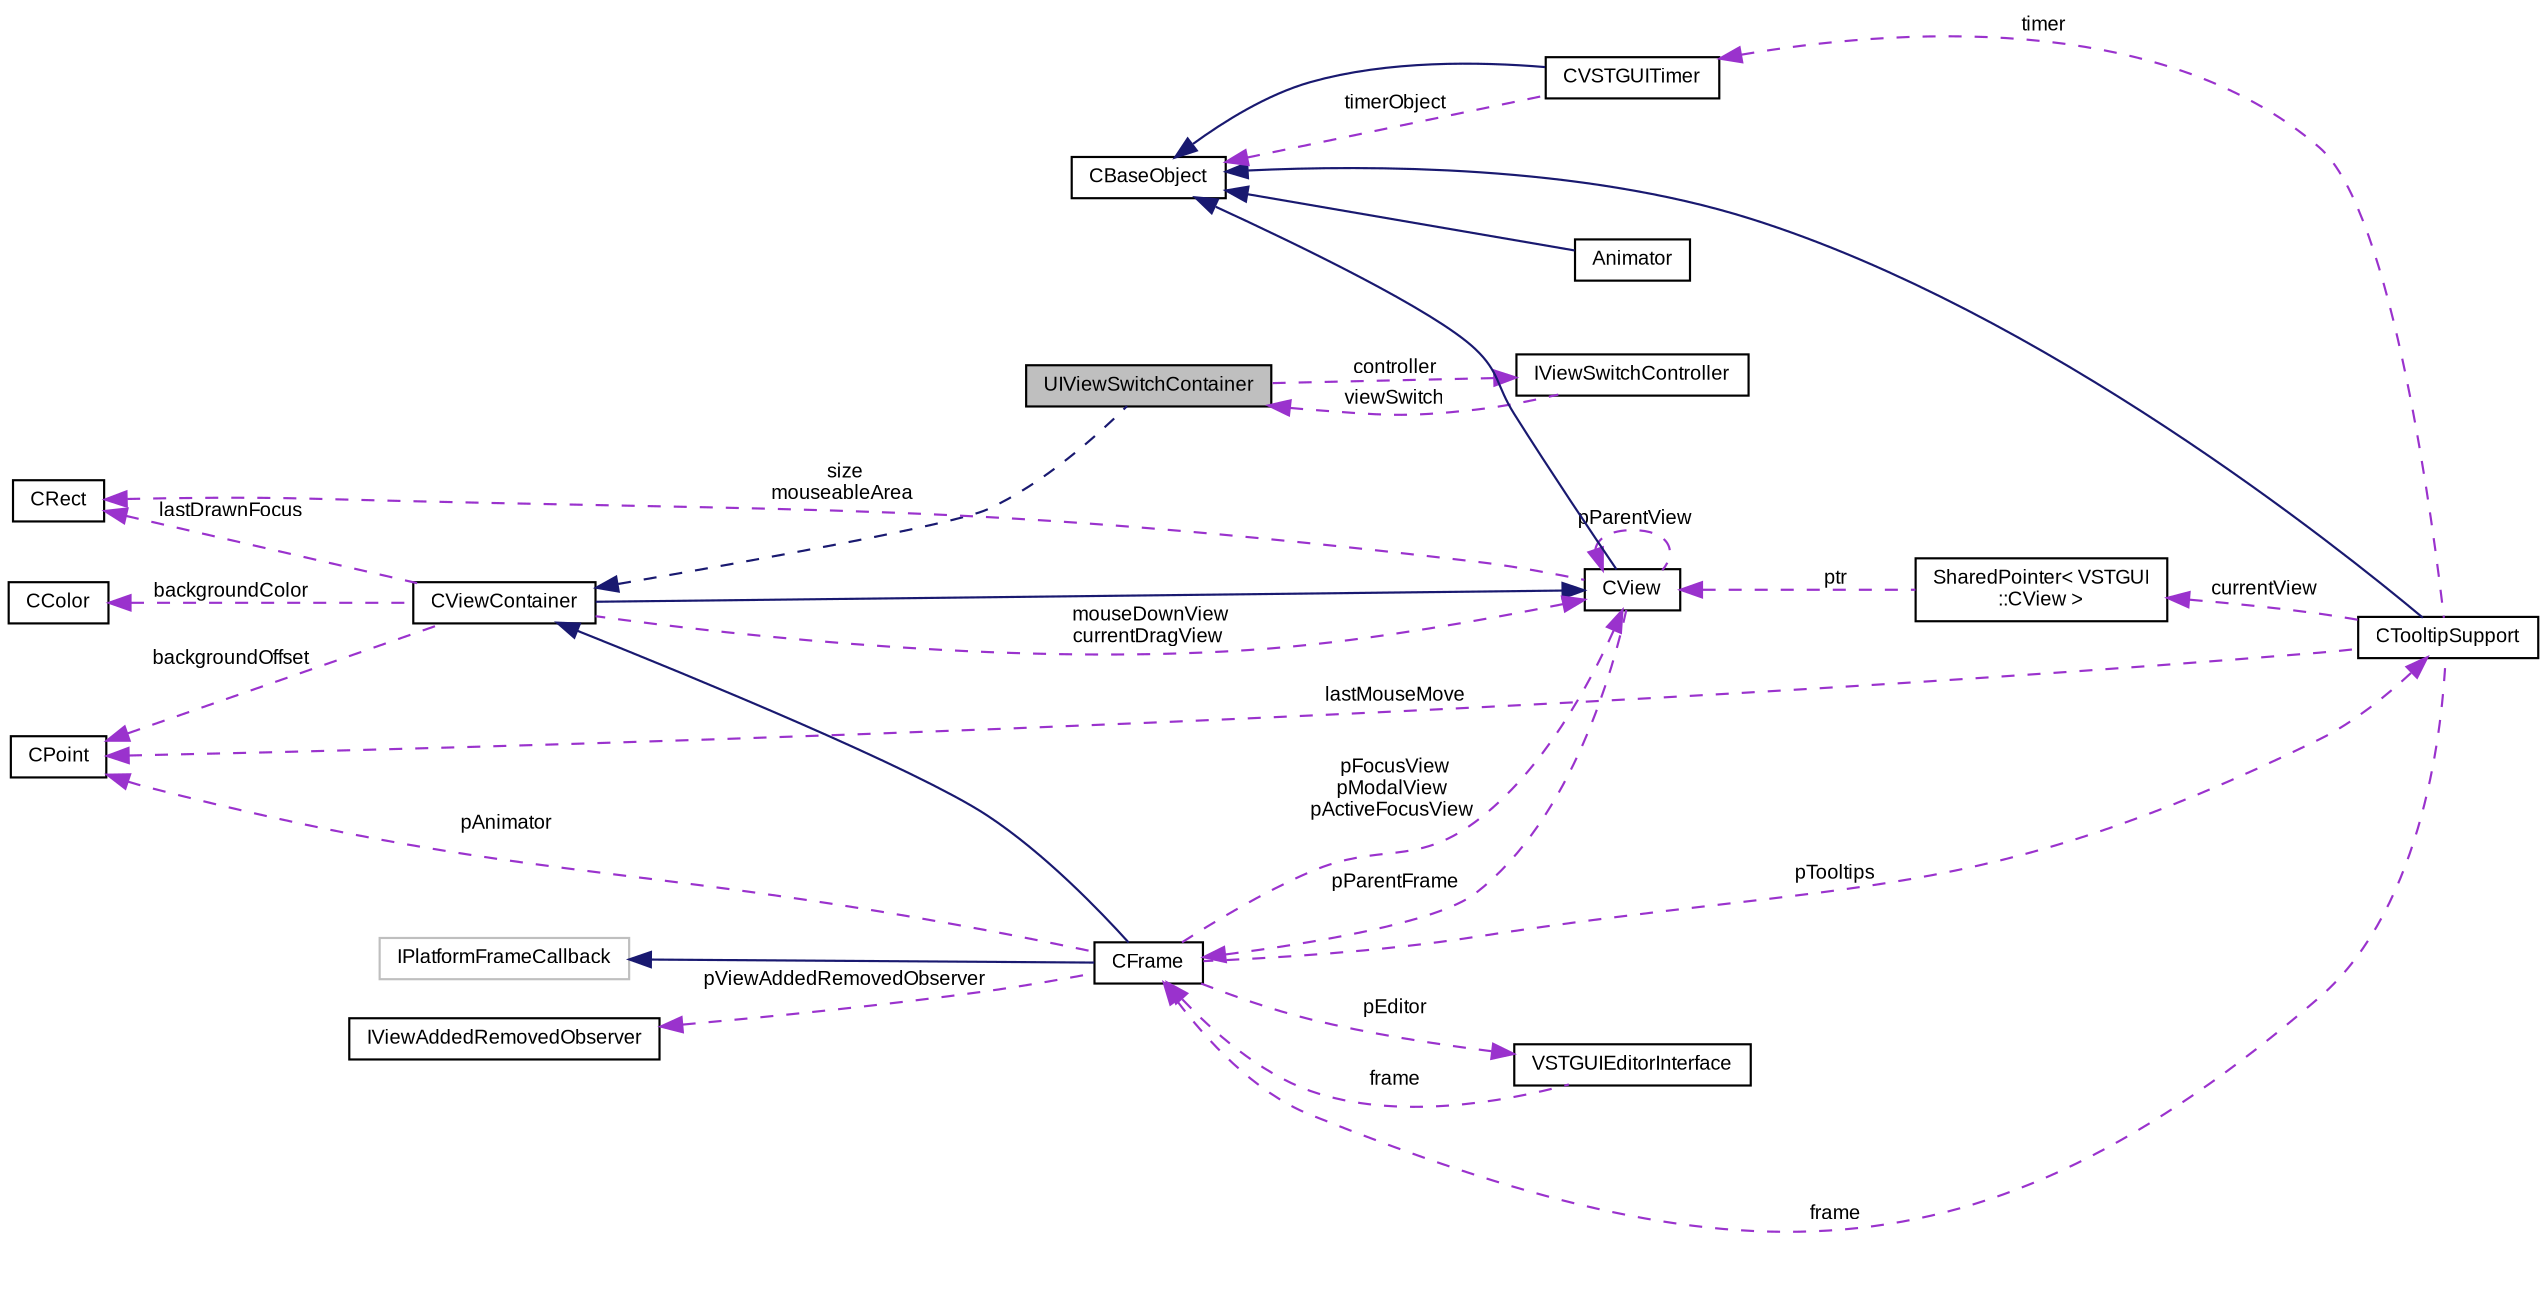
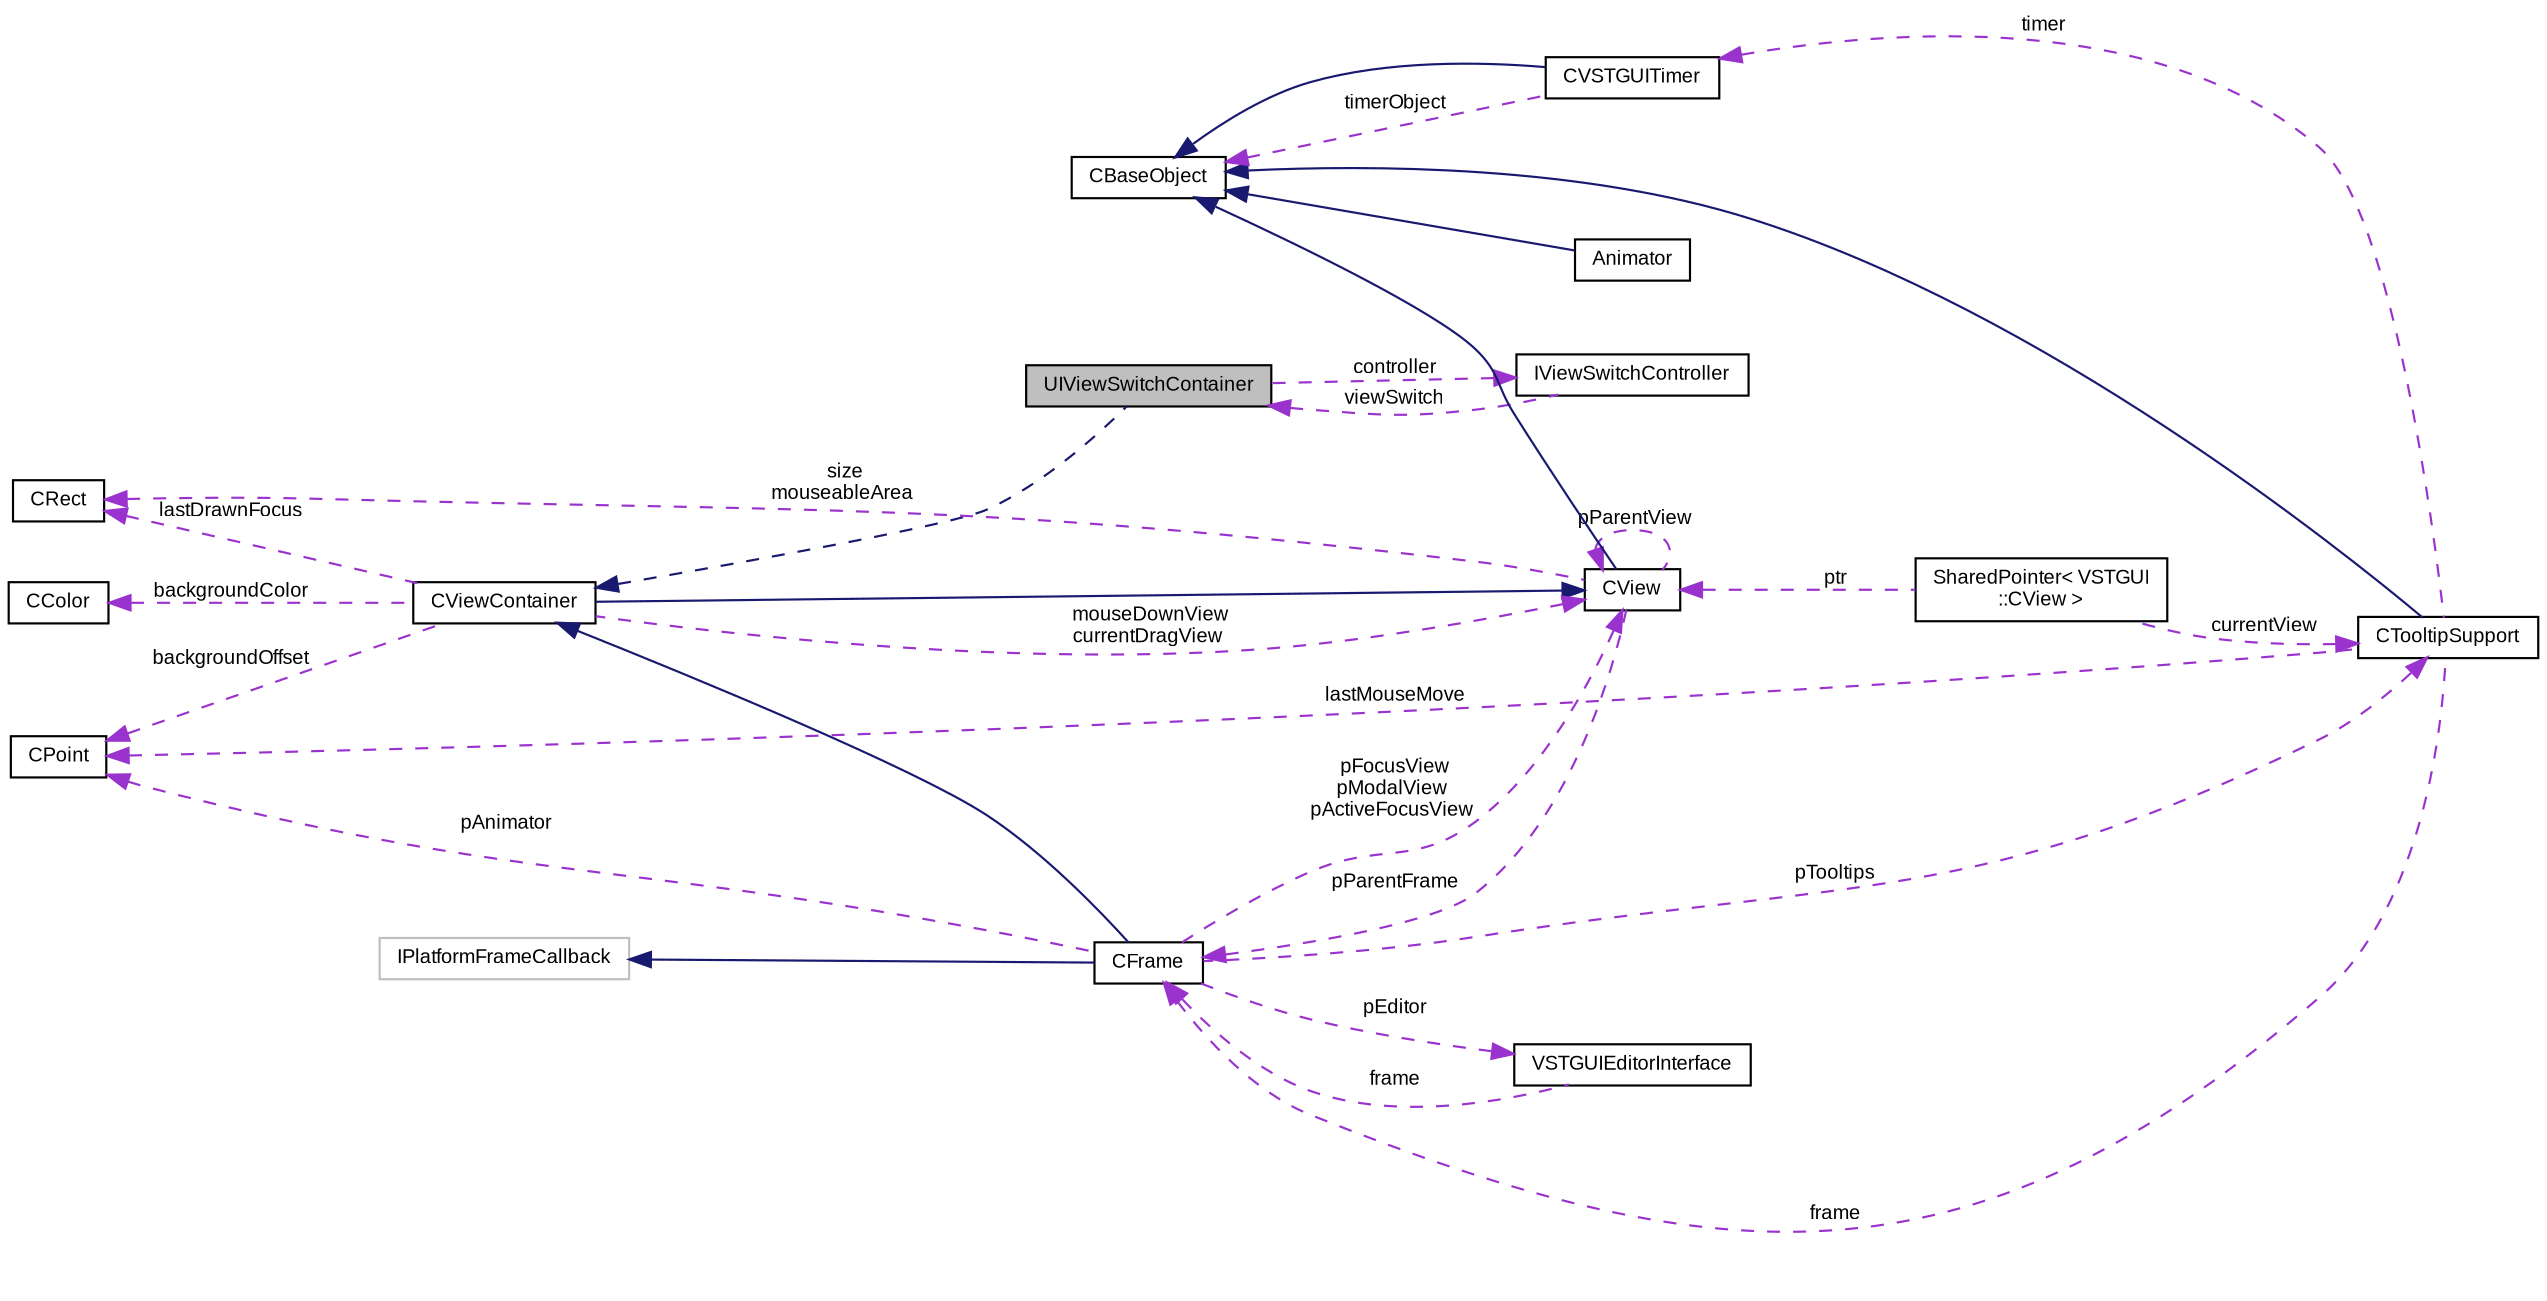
edge "CTooltipSupport" -> "SharedPointer< VSTGUI ::CView >": reversed
node "IViewAddedRemovedObserver": removed
